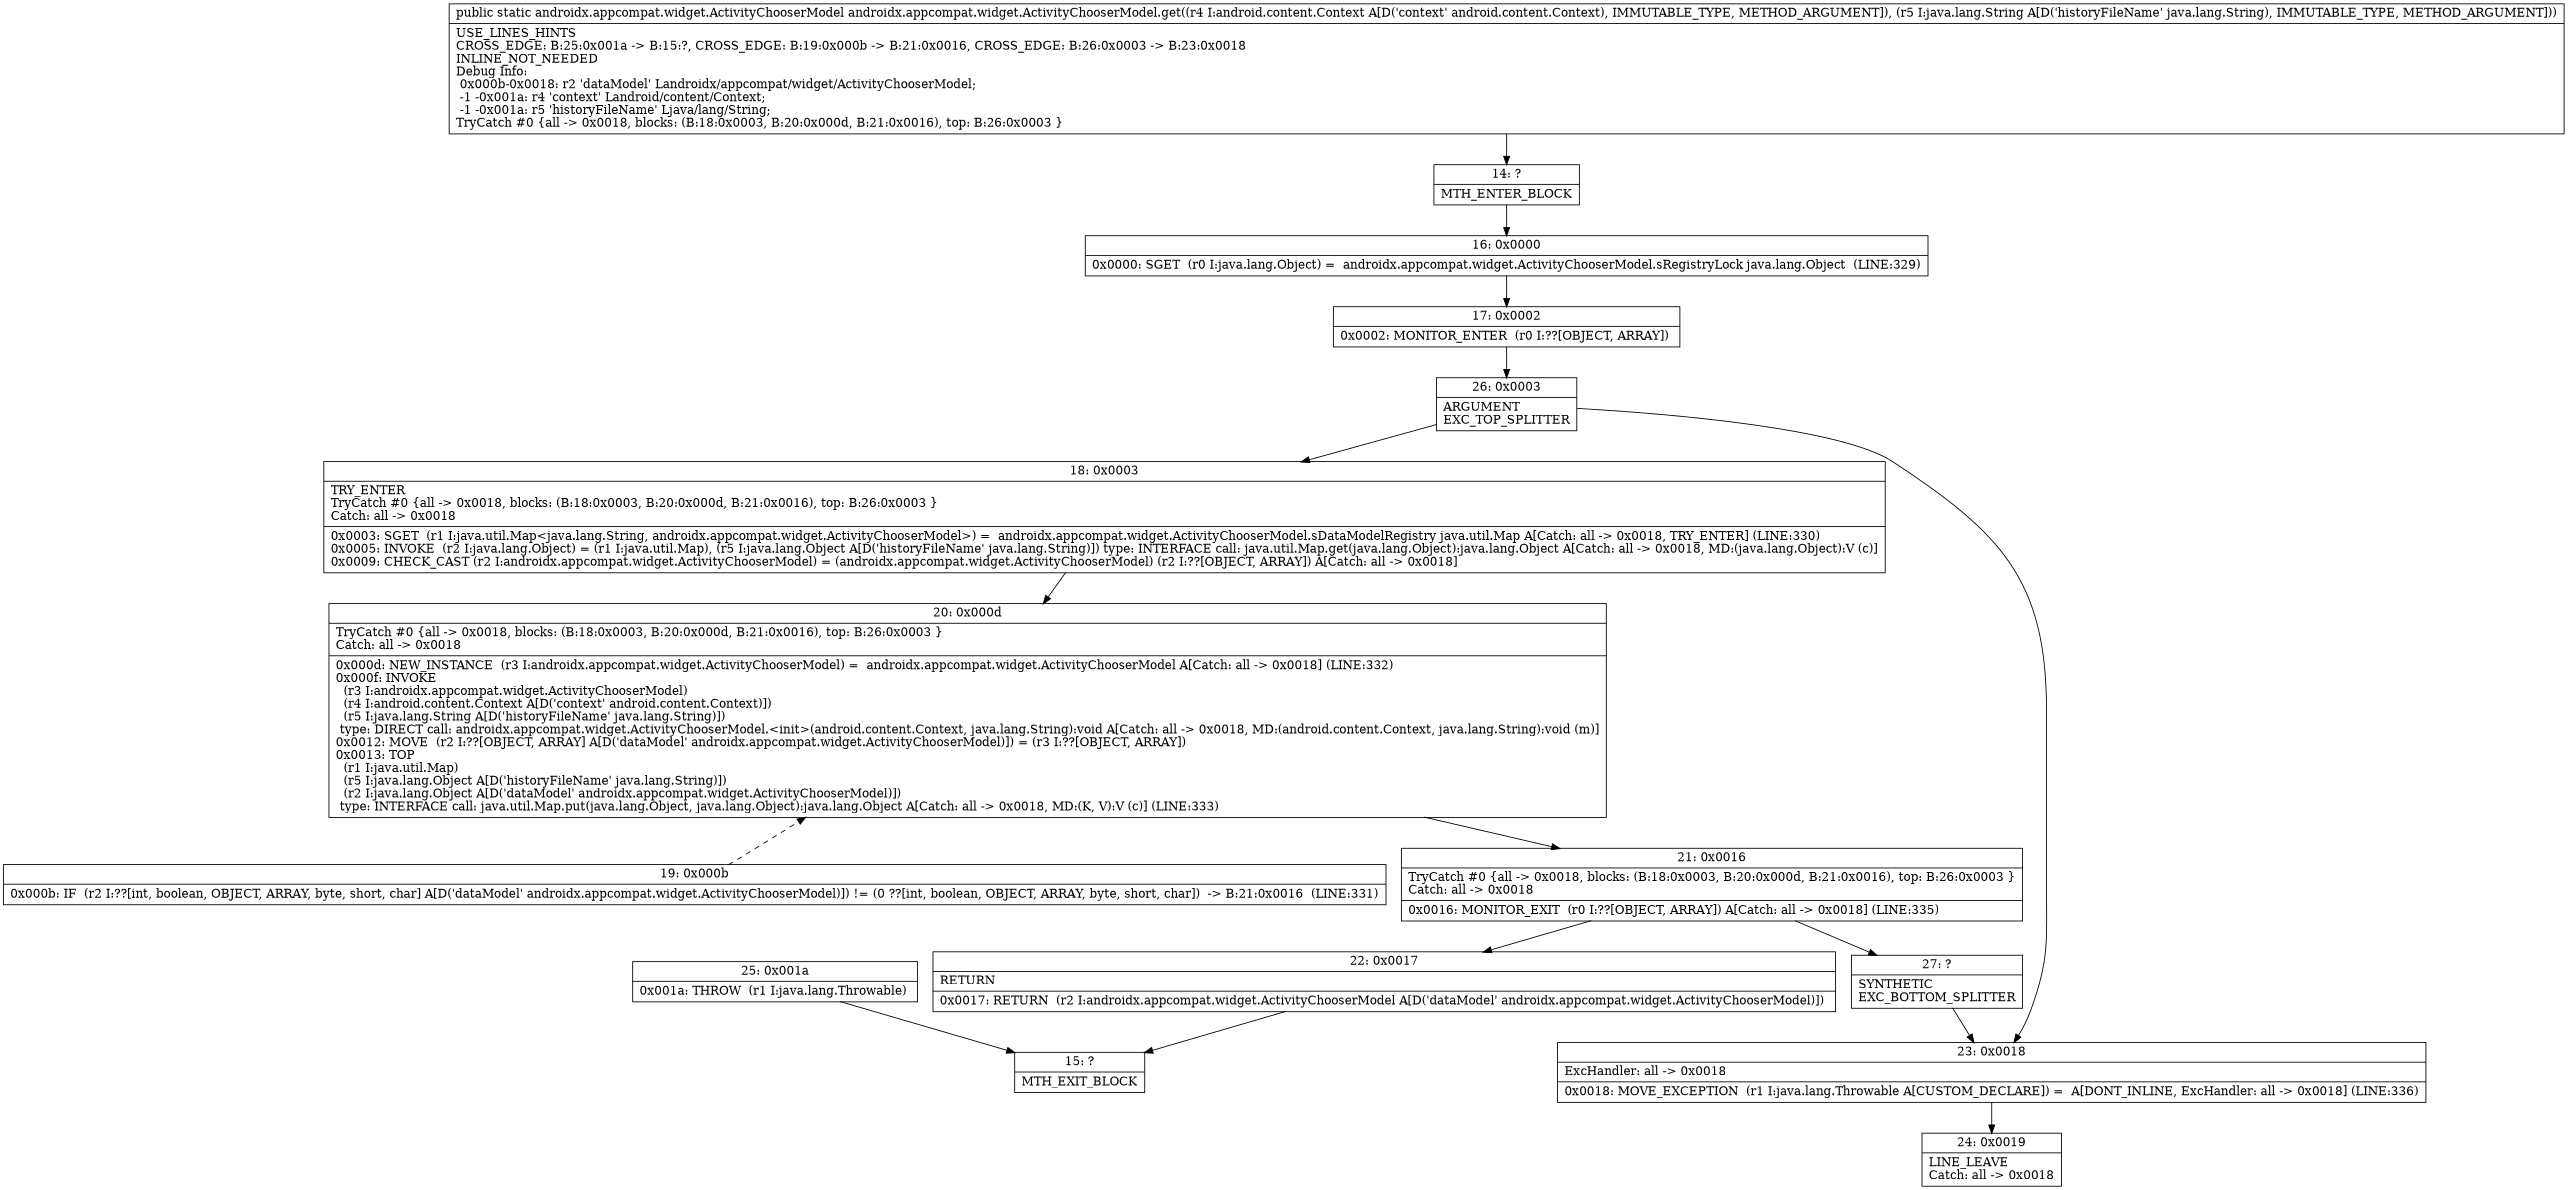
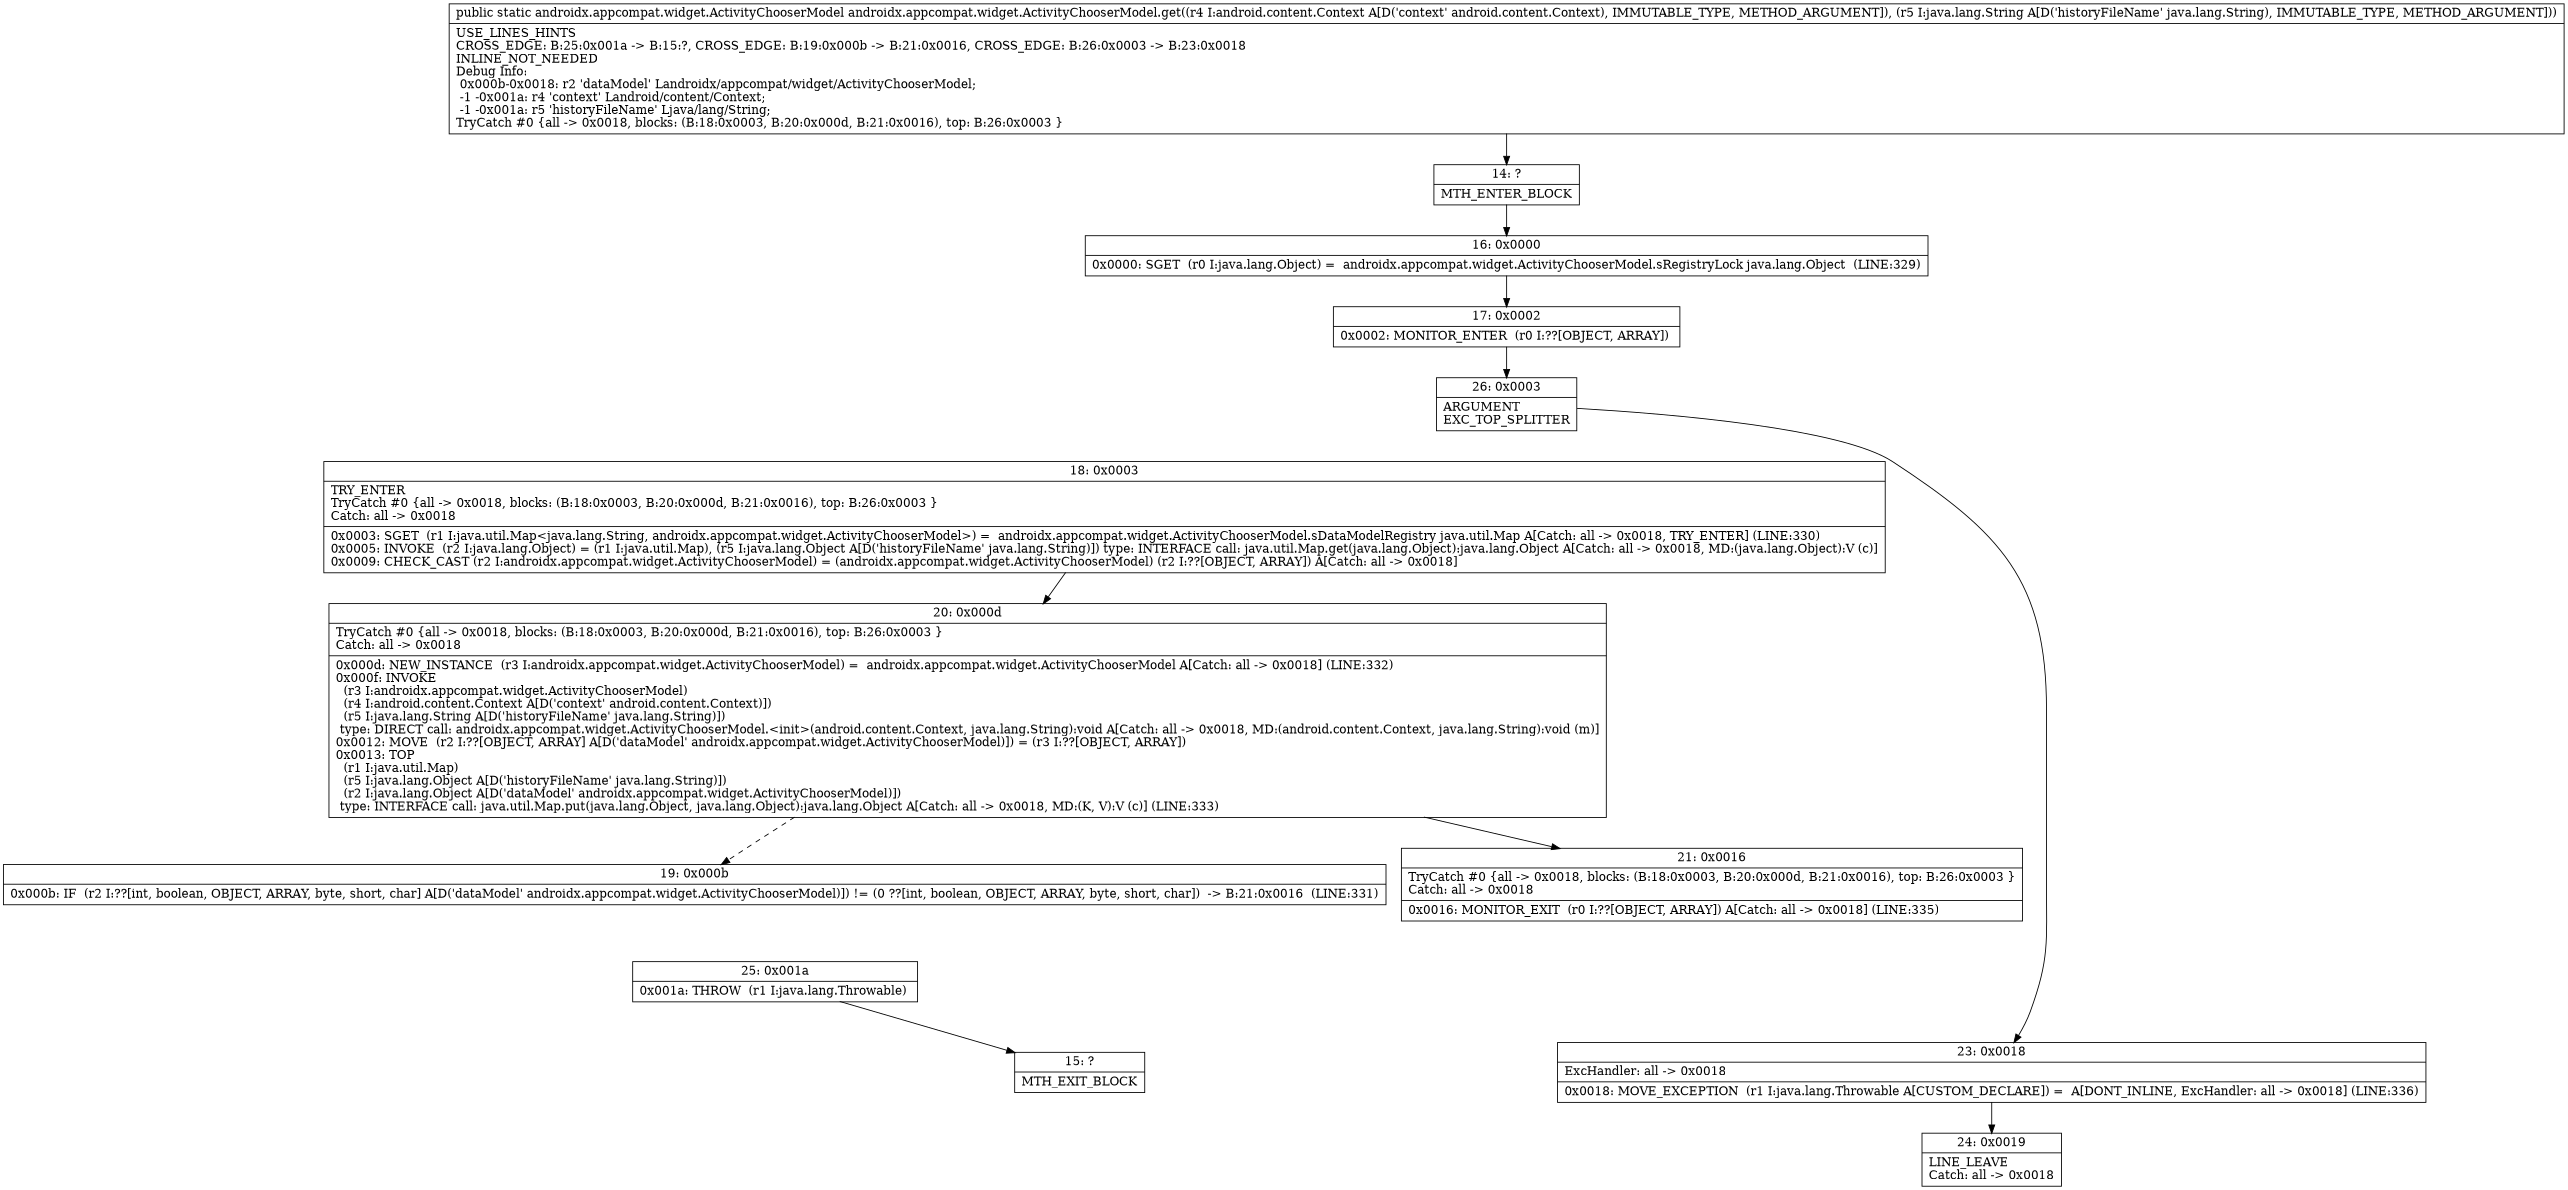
edge "26: 0x0003" -> "18: 0x0003": removed
edge "19: 0x000b" -> "20: 0x000d": reversed
node "22: 0x0017": removed
node "27: ?": removed
